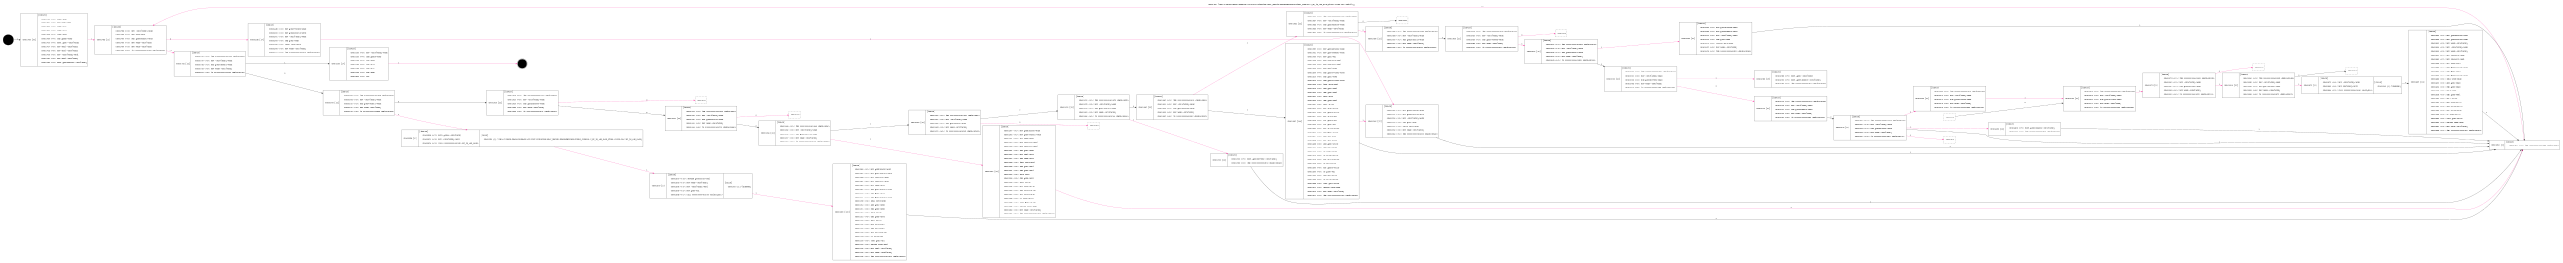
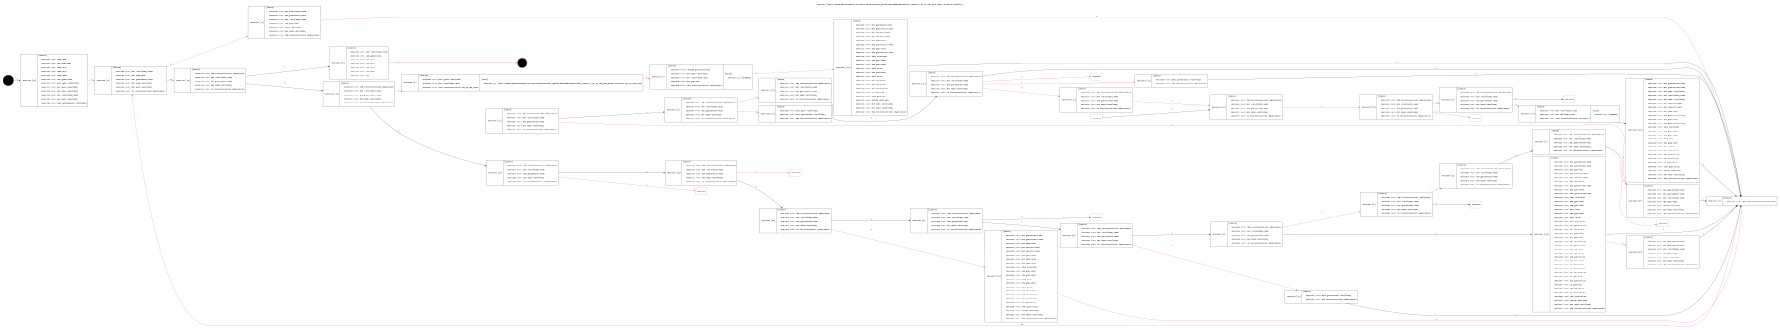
edge "0x401afb [27]" -> "0x401b4c [27]": now "0x401afb [27]" -> "0x401d50 [5]"
edge "0x4018ce [25]" -> "0x4018e7 [25]": now "0x4018ce [25]" -> "0x4019b9 [27]"
edge "0x401860 [22]" -> "0x401d1d": color deeppink -> black
